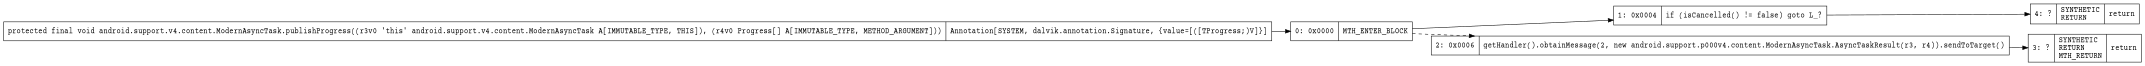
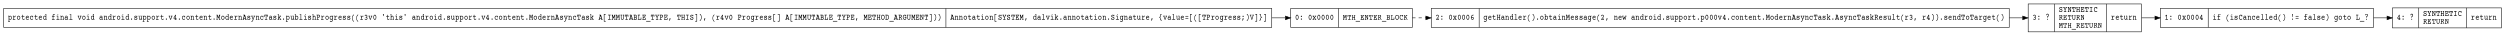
edge "0: 0x0000" -> "1: 0x0004": now "3: ?" -> "1: 0x0004"
